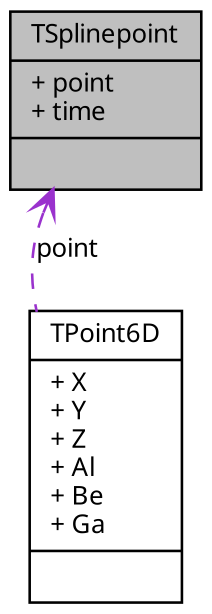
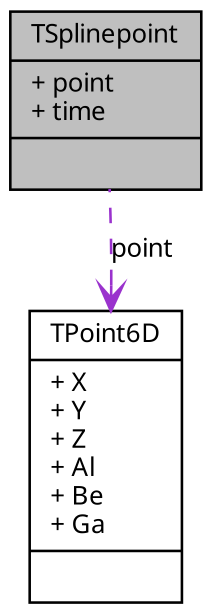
edge "TPoint6D" -> "TSplinepoint": reversed
